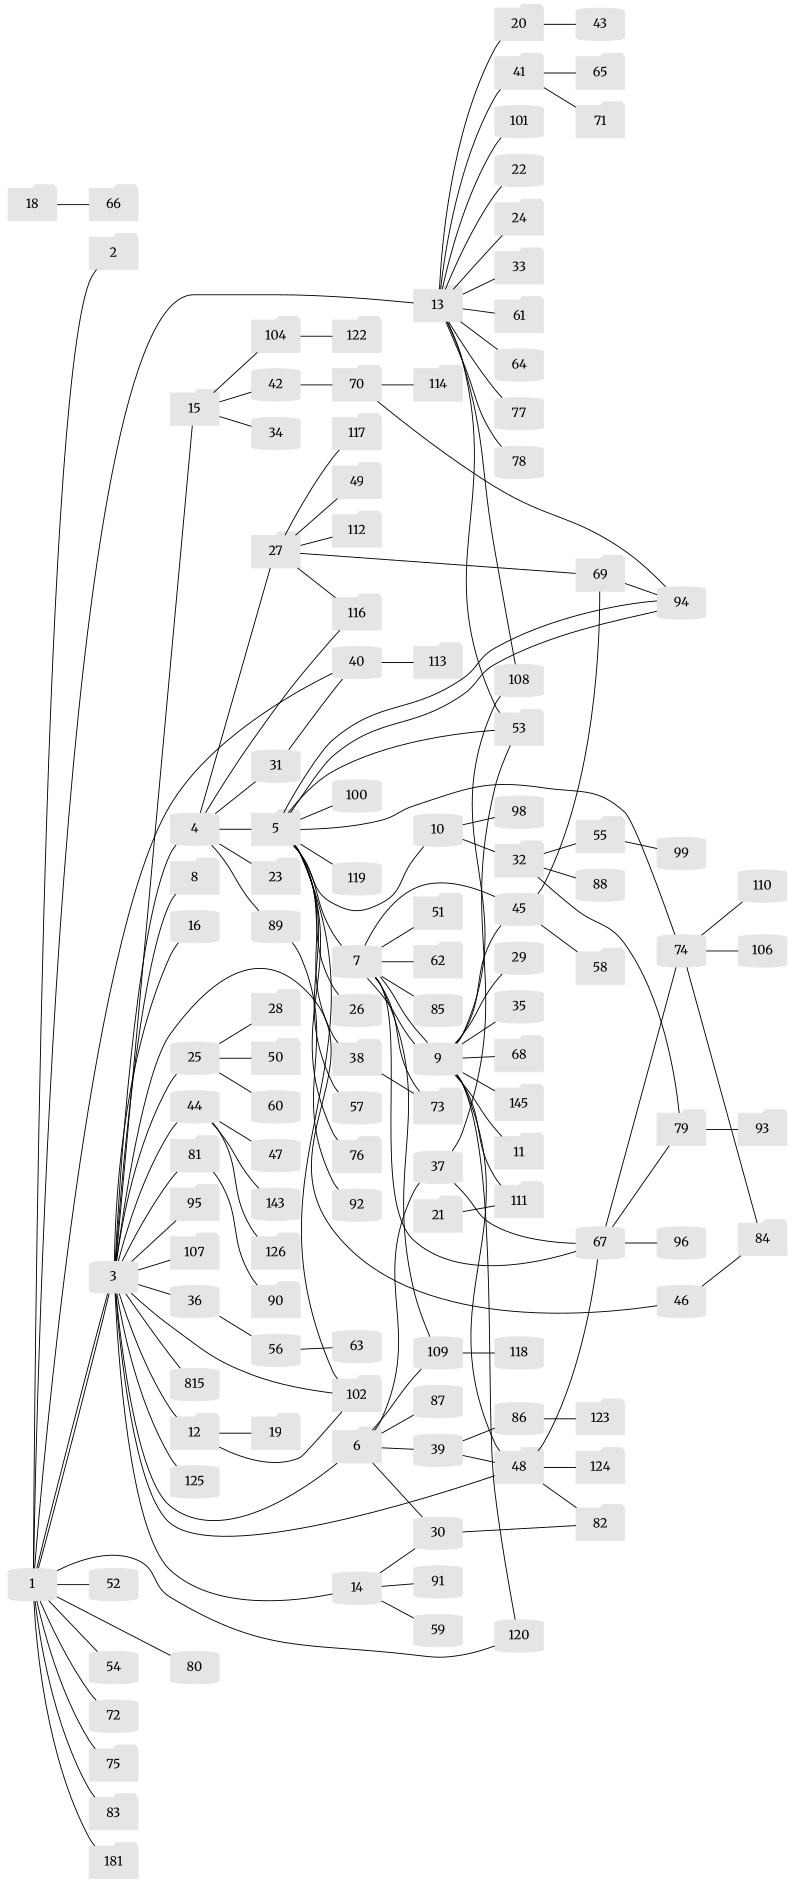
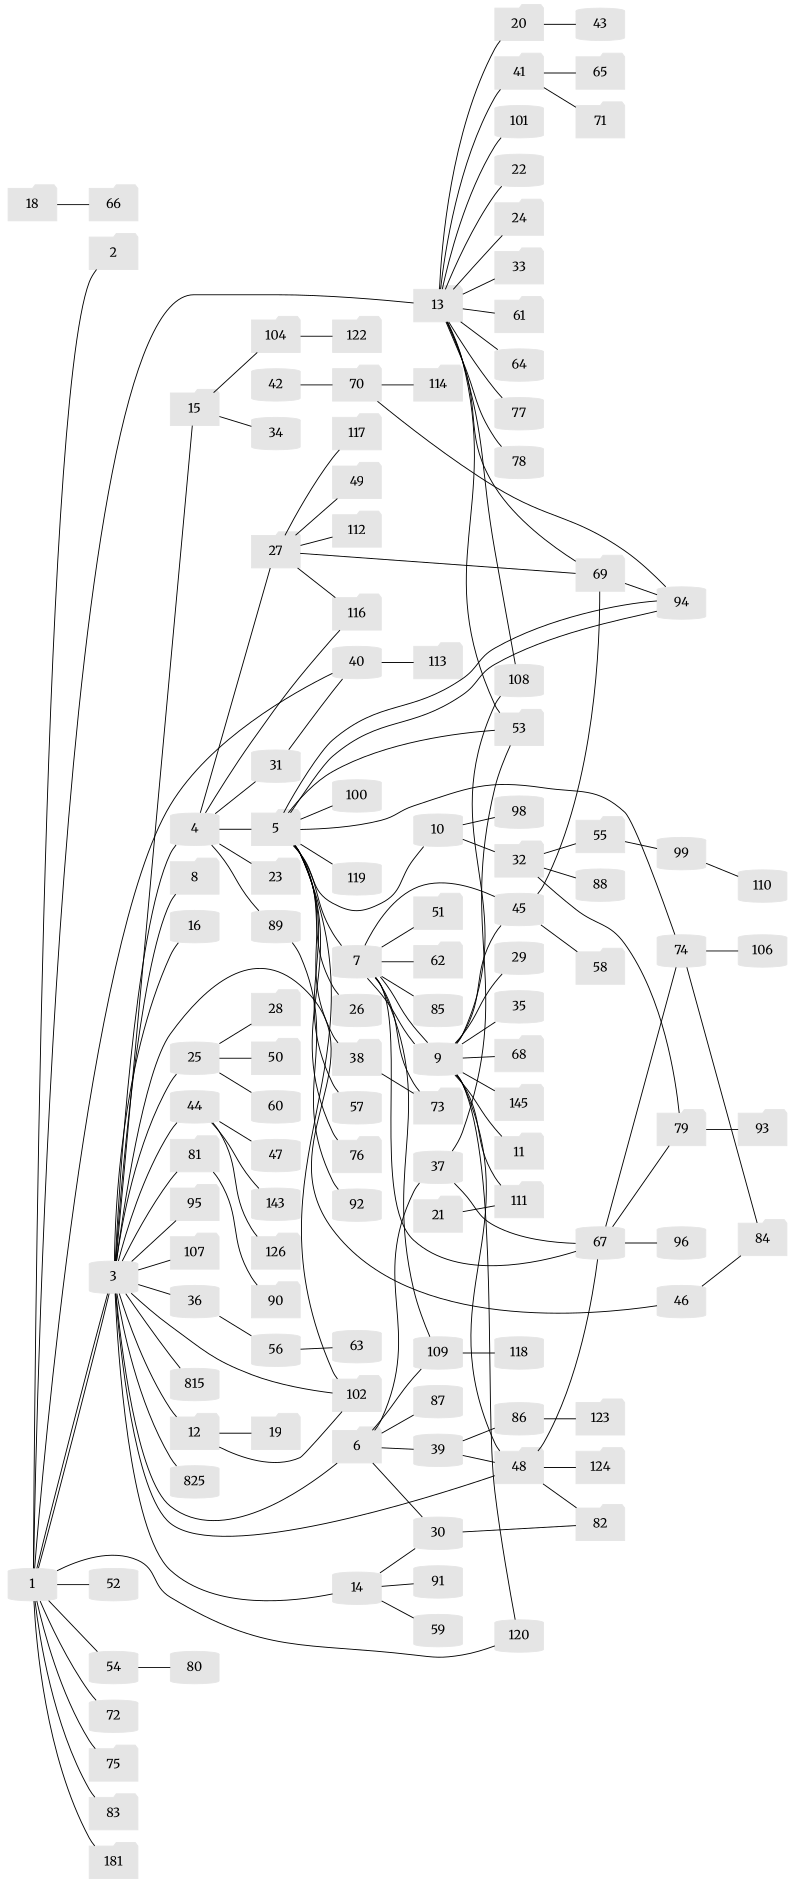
edge "42" -- "15": removed
edge "13" -- "69": added
edge "110" -- "74": now "110" -- "99"
node "125": label "125" -> "825"
edge "1" -- "80": now "54" -- "80"
